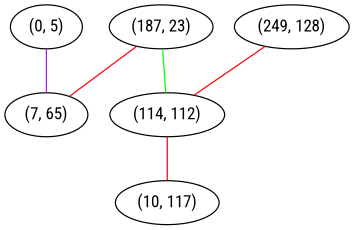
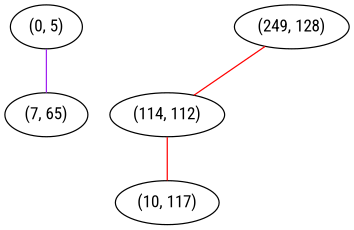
node "(187, 23)": removed
